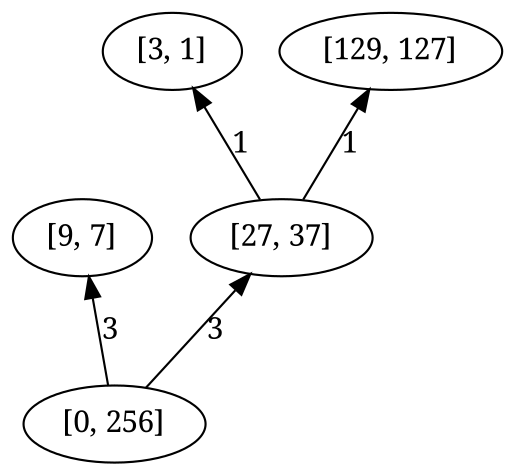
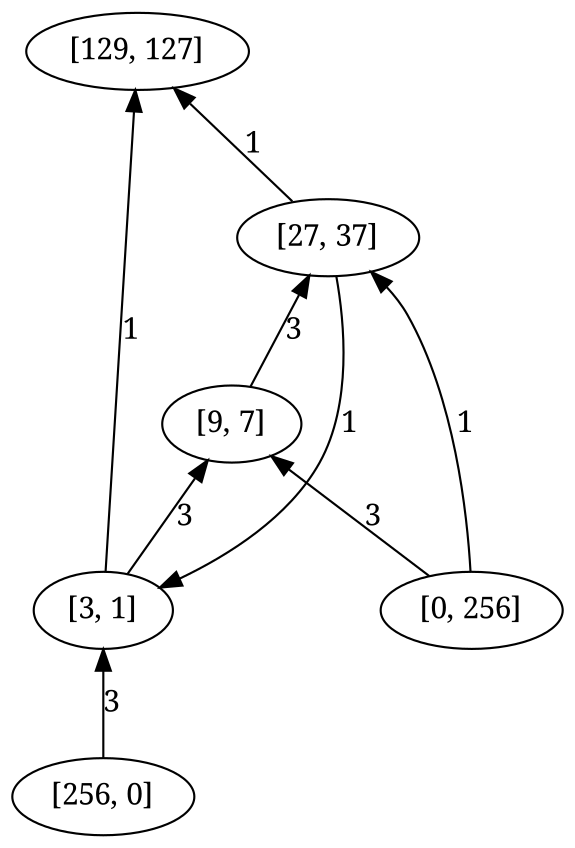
edge "[0, 256]" -> "[27, 37]": label "3" -> "1"
edge "[9, 7]" -> "[27, 37]": added, label "3"
edge "[3, 1]" -> "[129, 127]": added, label "1"
edge "[3, 1]" -> "[9, 7]": added, label "3"
node "[256, 0]": added
